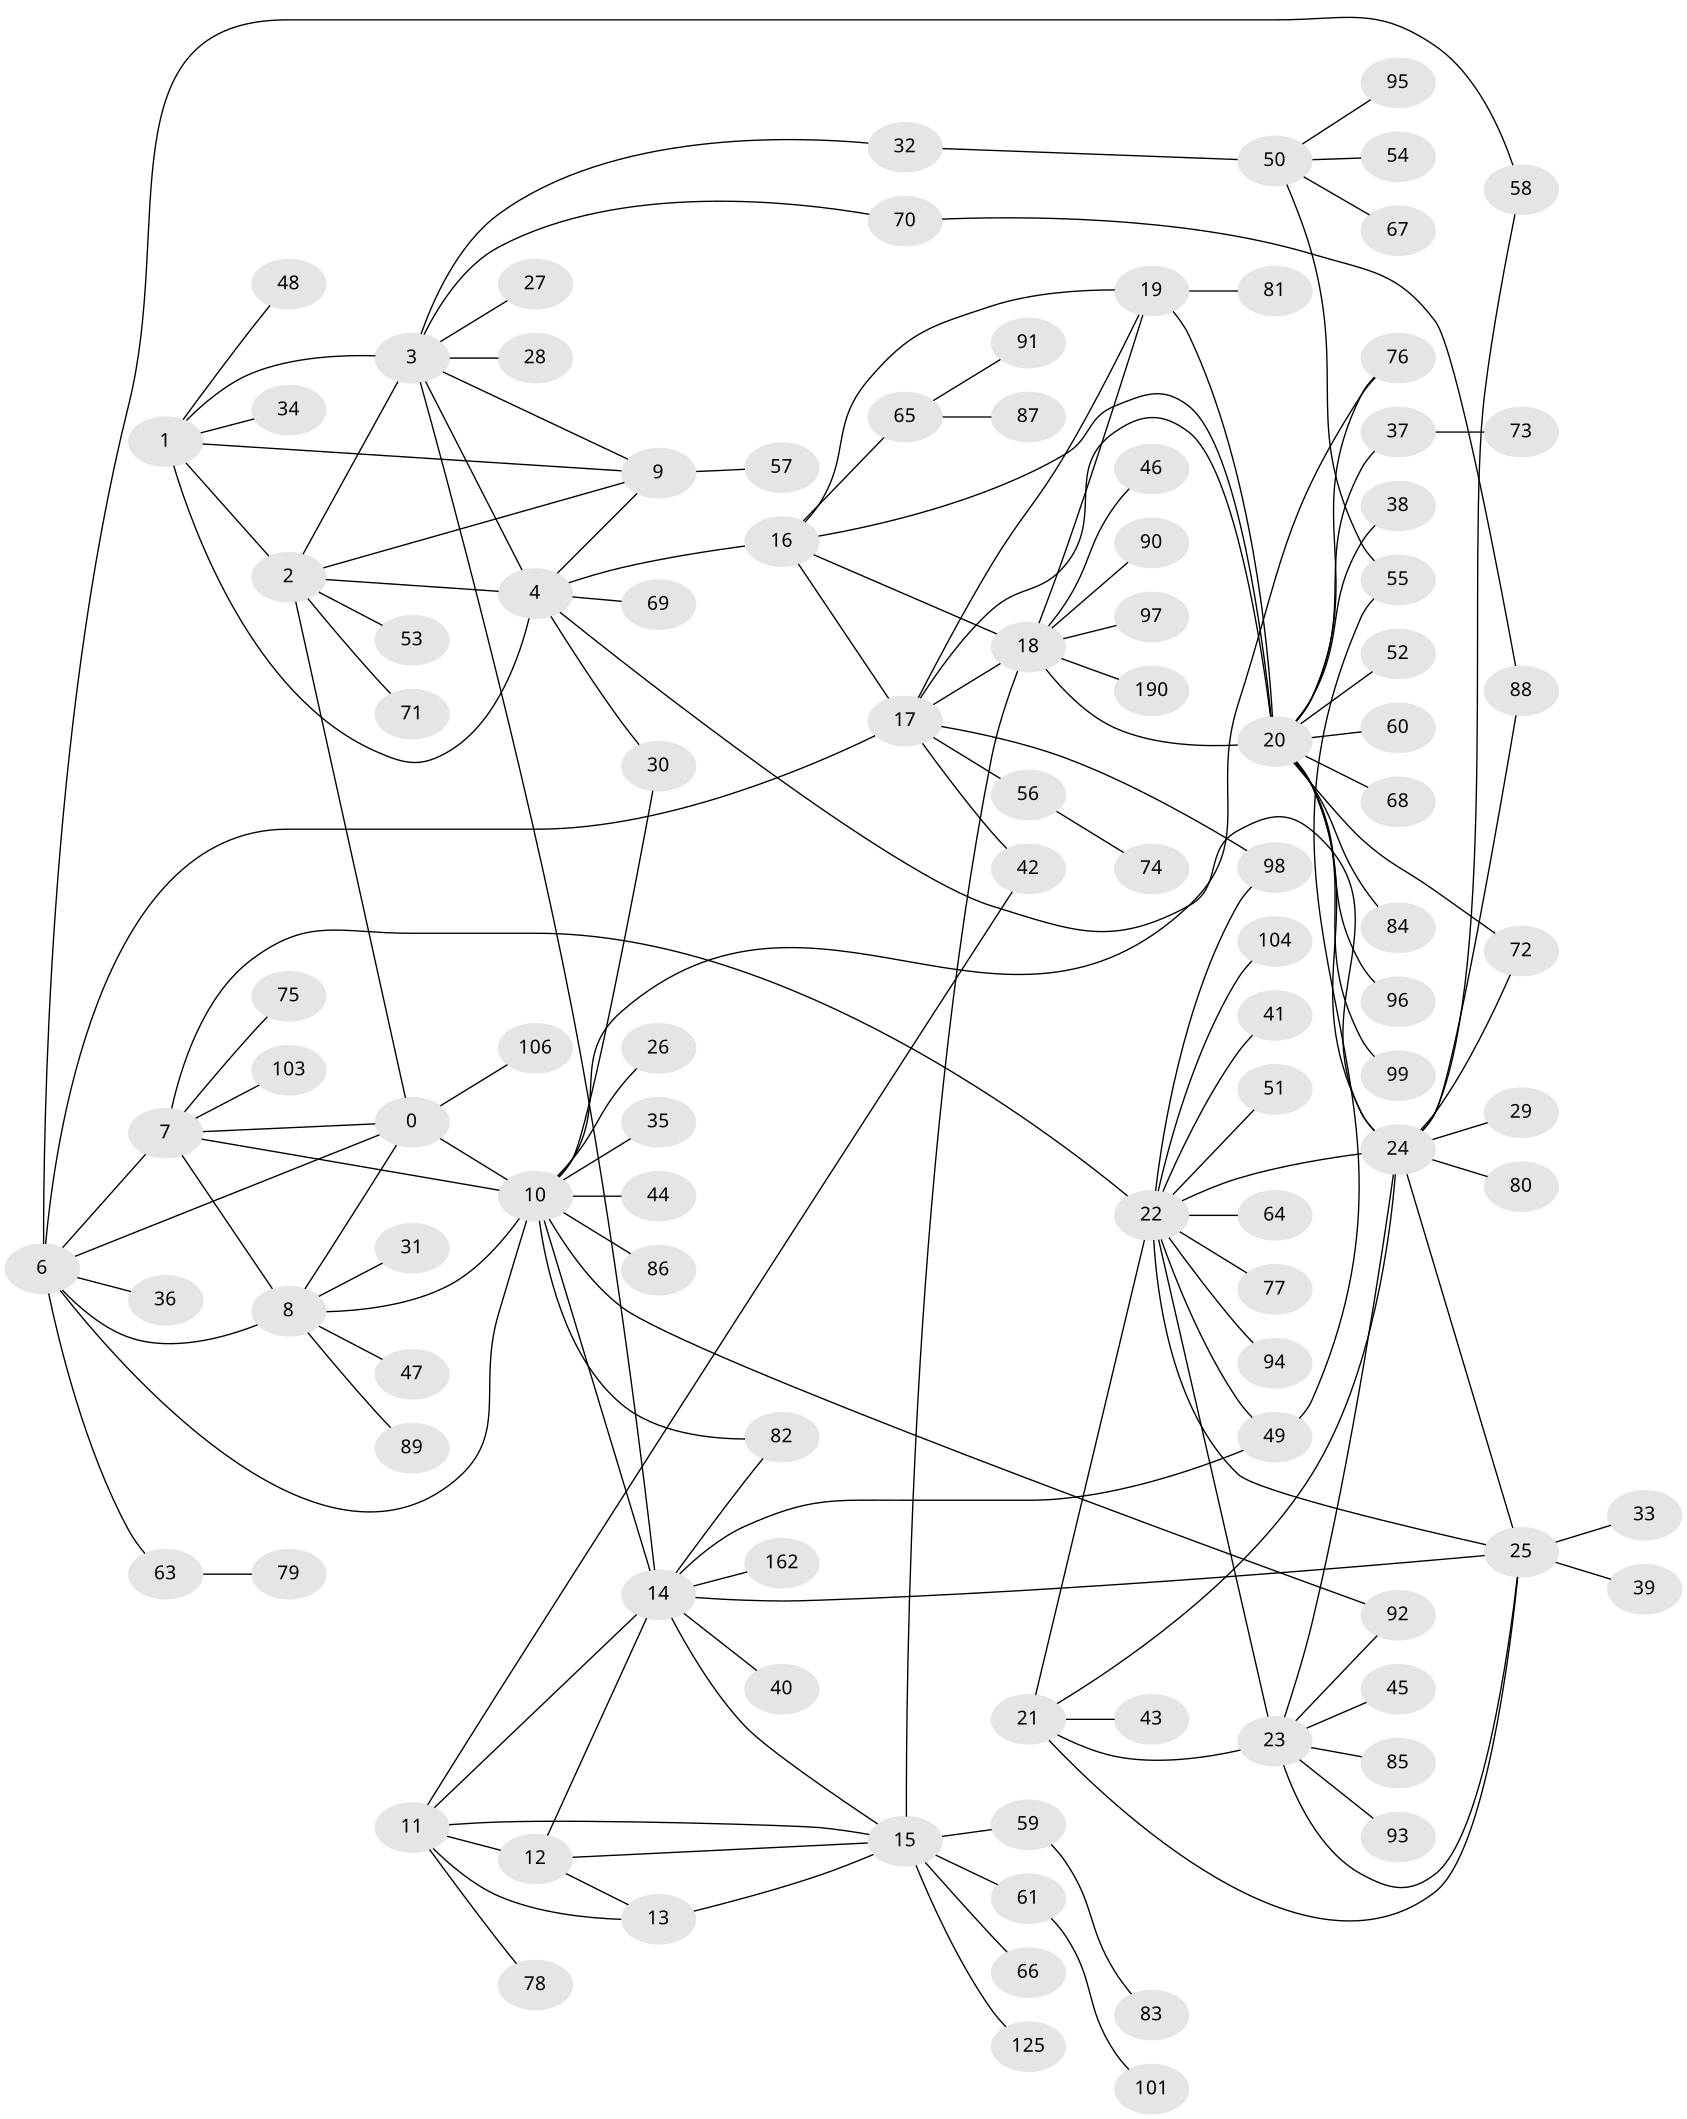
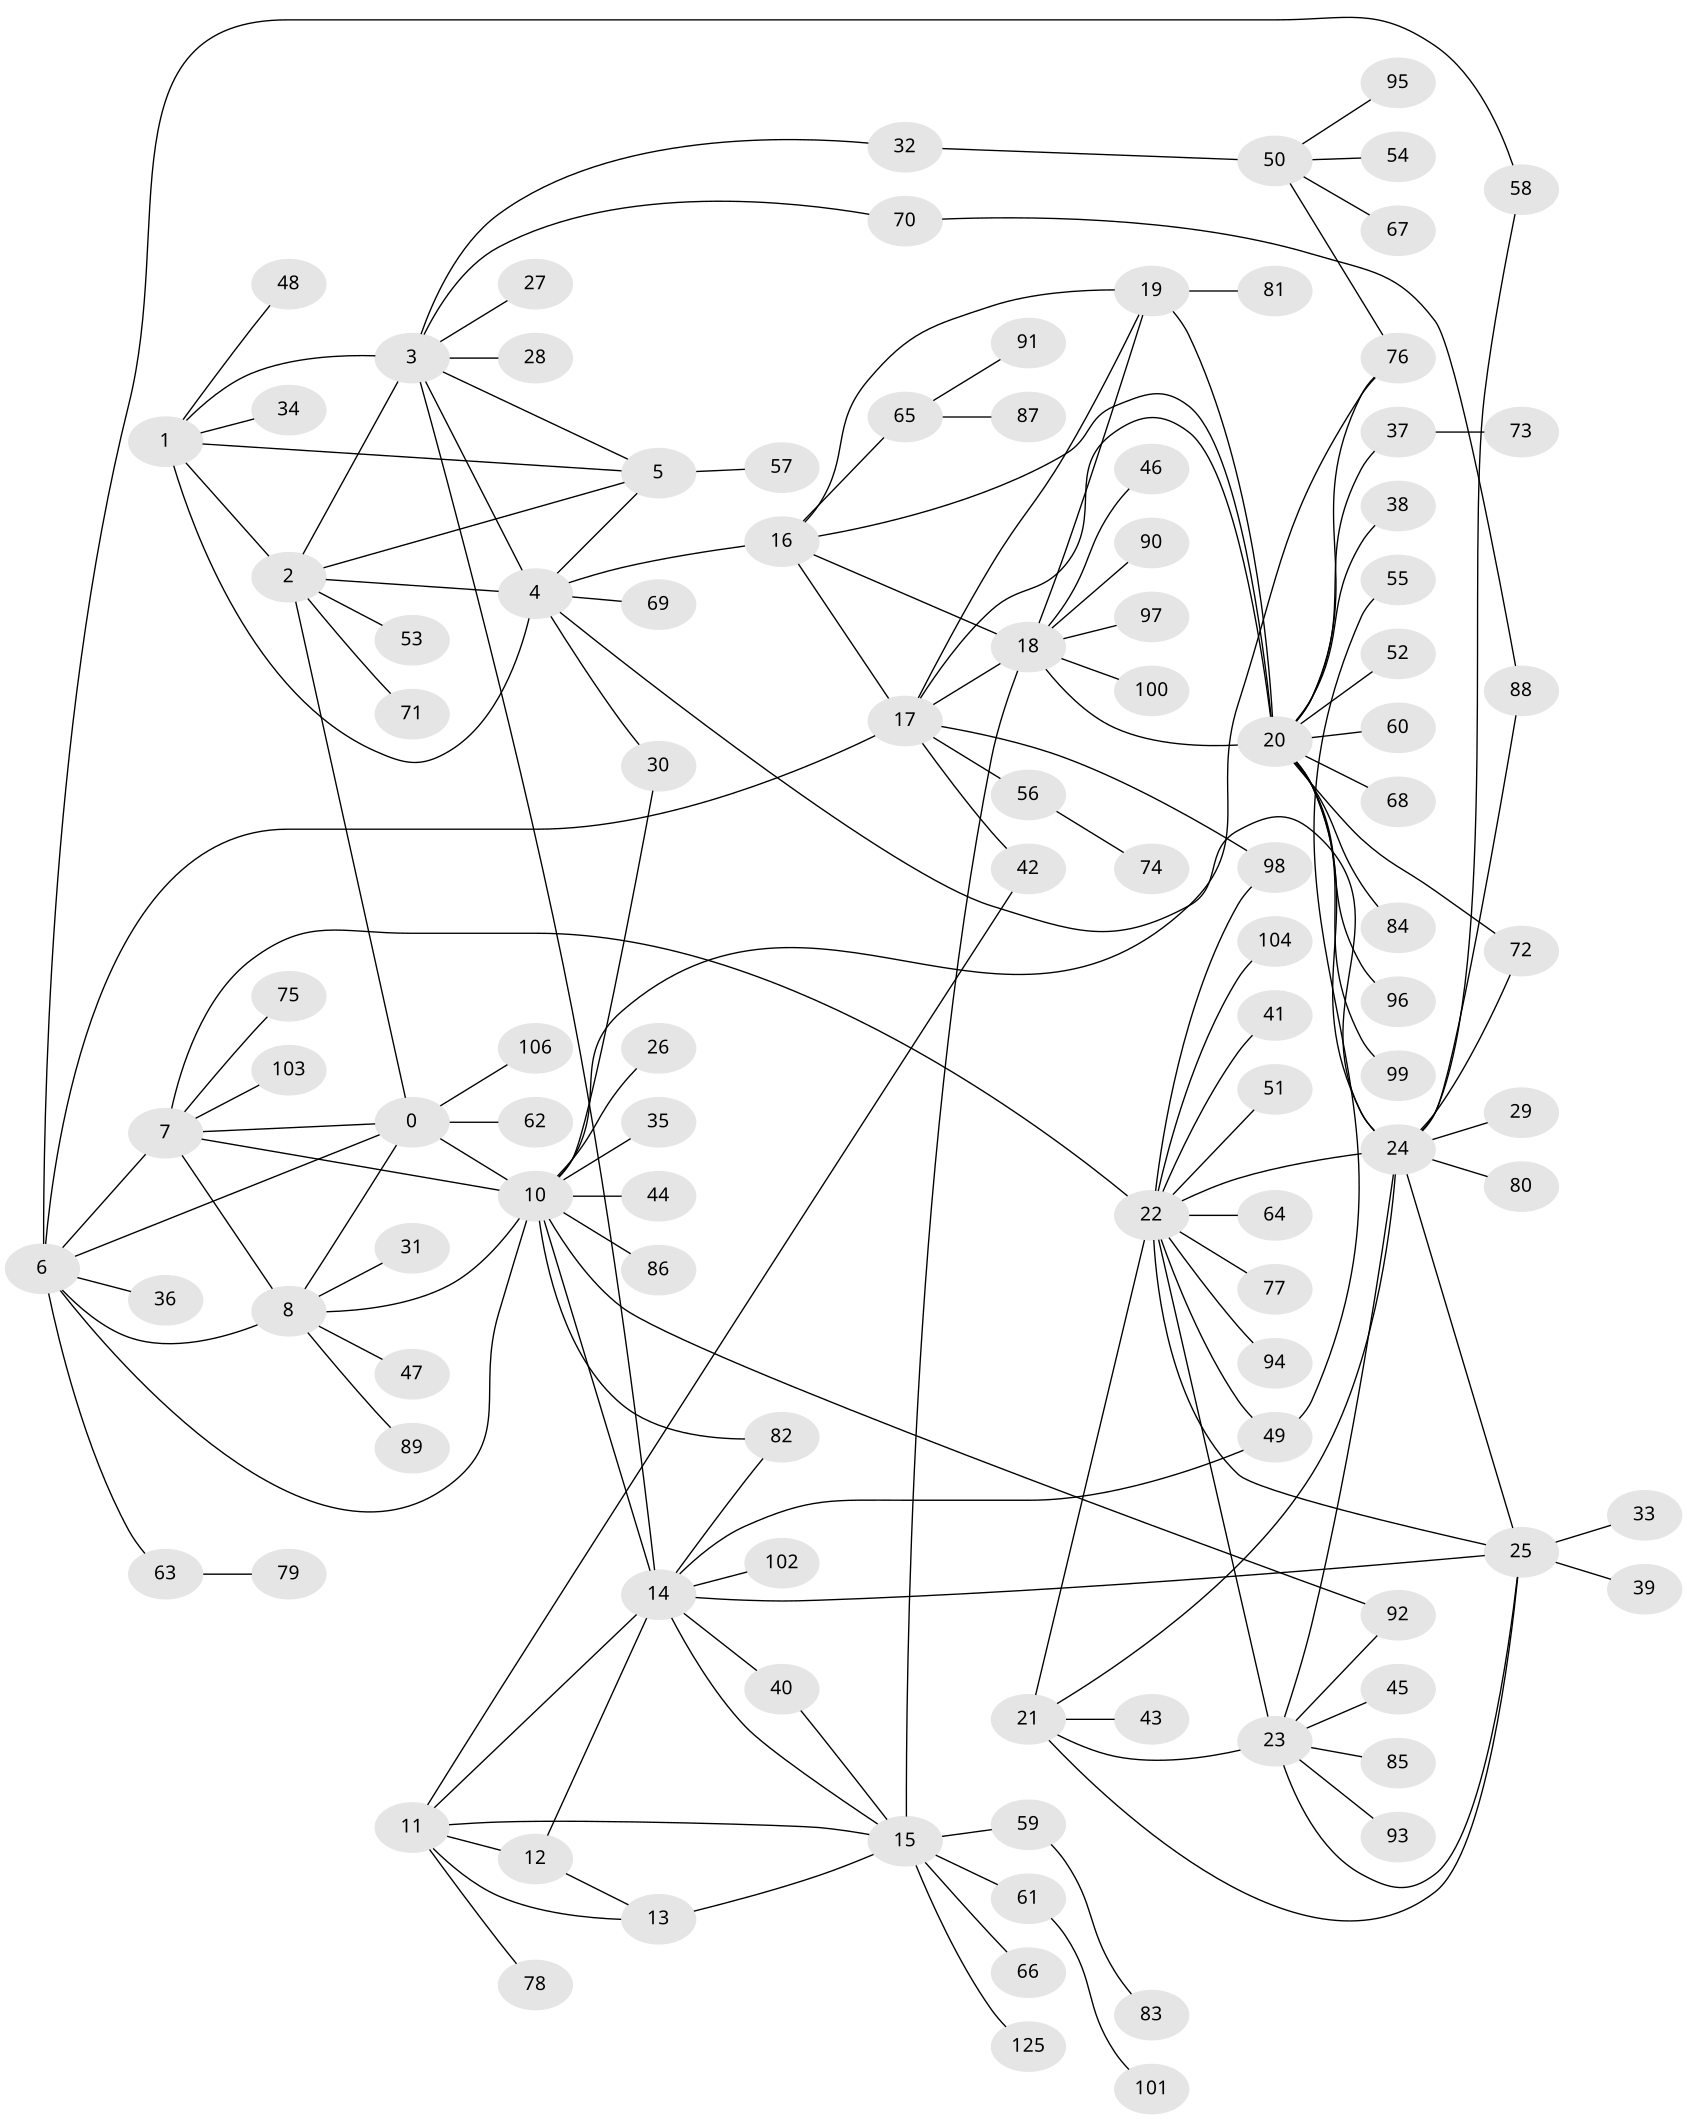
edge "50" -- "55": now "50" -- "76"
node "9": label "9" -> "5"
node "190": label "190" -> "100"
node "62": added
node "162": label "162" -> "102"
edge "15" -- "12": now "15" -- "40"
